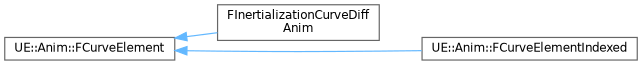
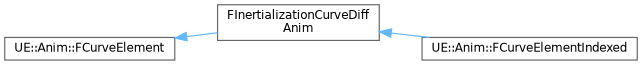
edge "UE::Anim::FCurveElementIndexed" -> "UE::Anim::FCurveElement": now "UE::Anim::FCurveElementIndexed" -> "FInertializationCurveDiff Anim"
